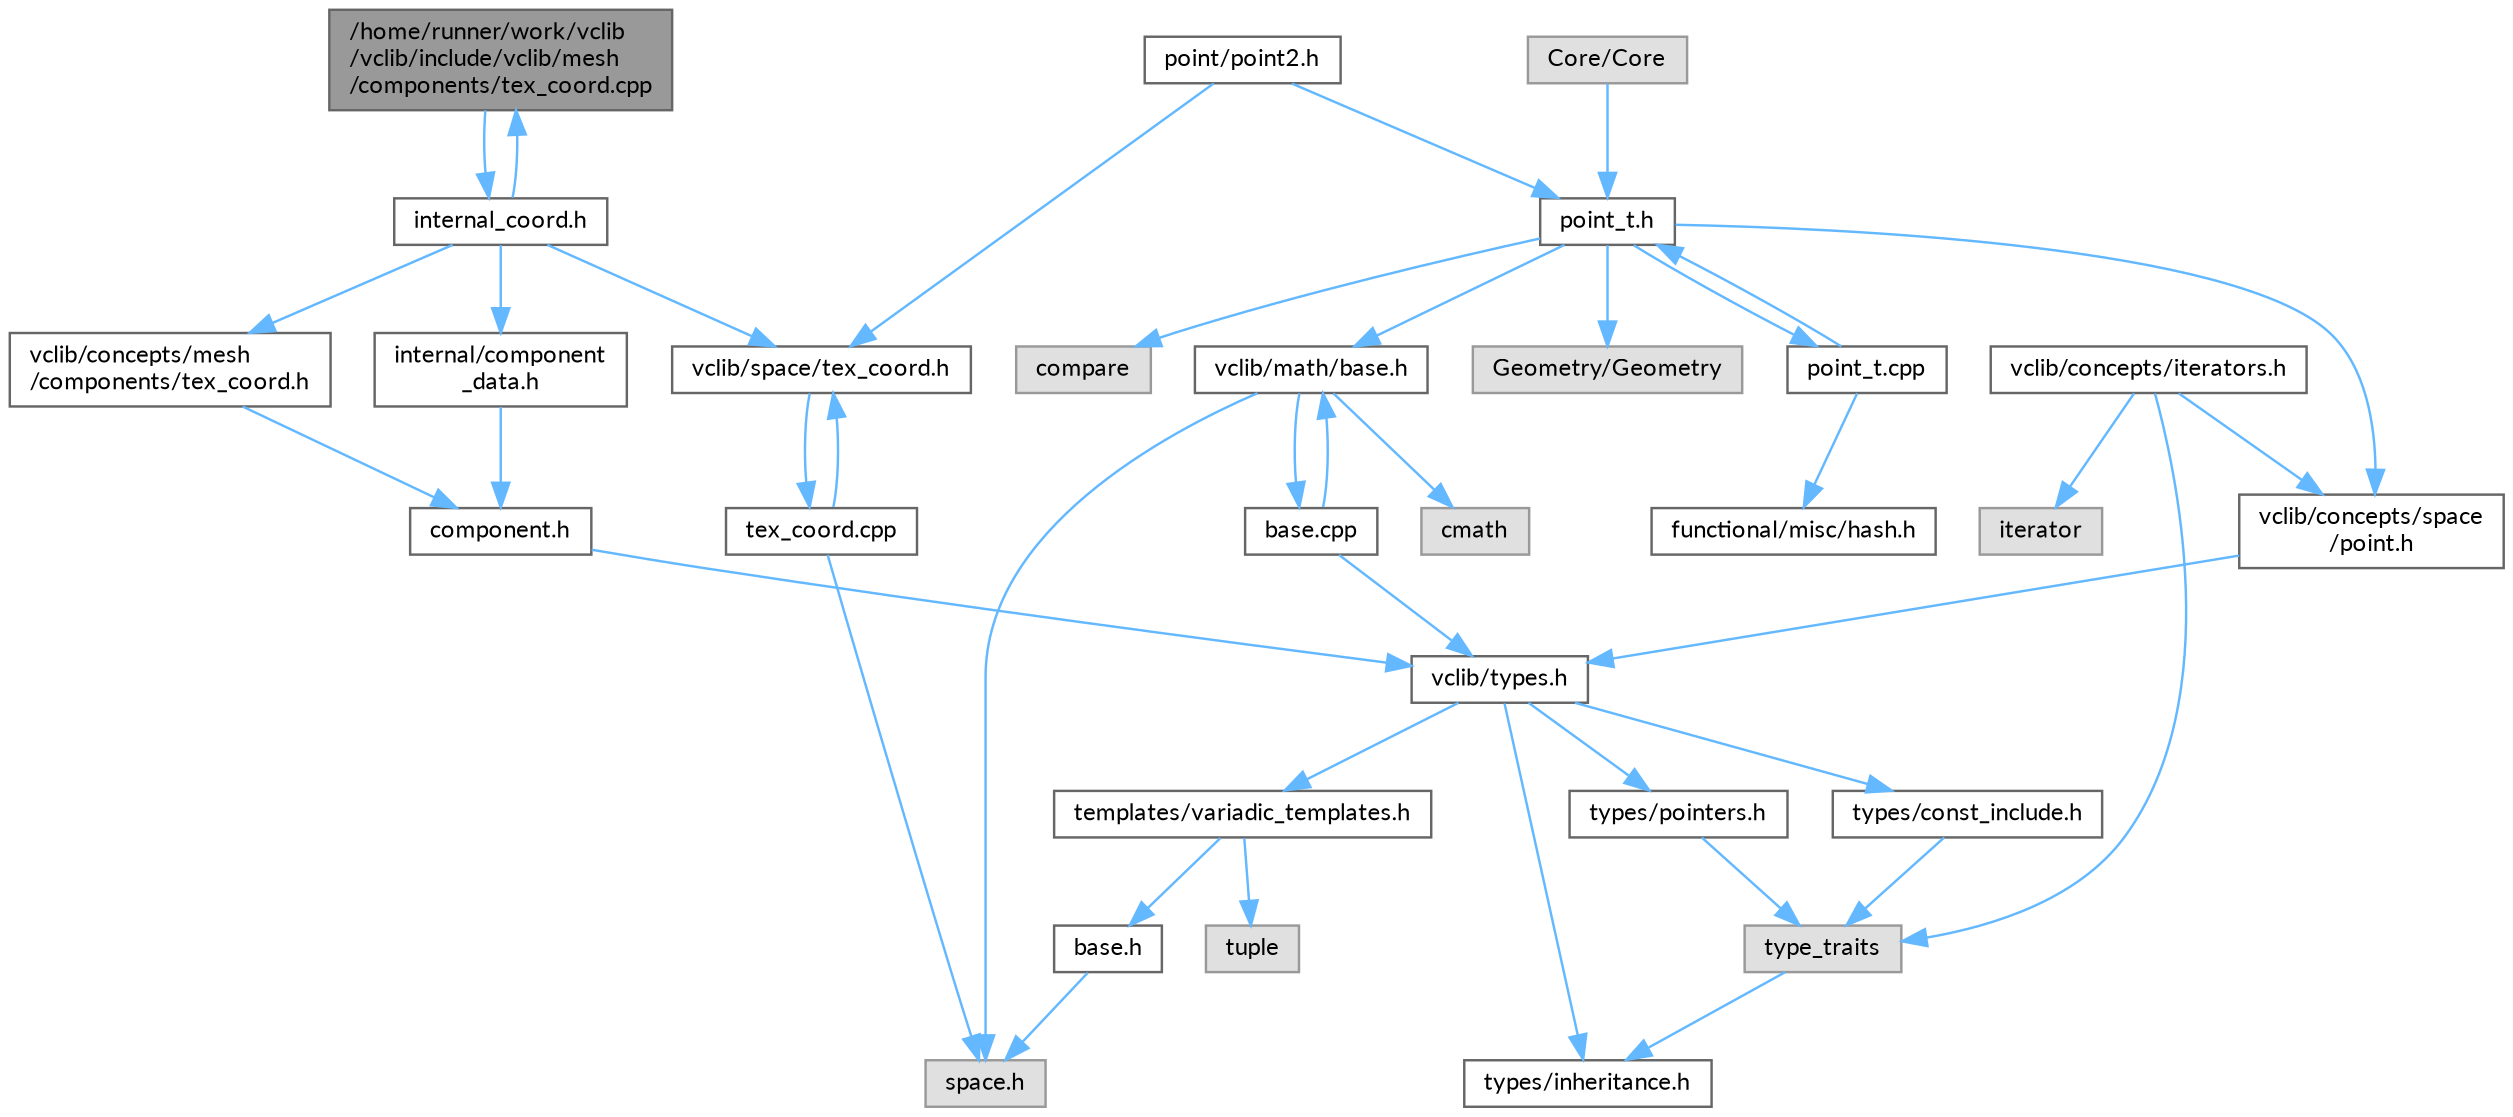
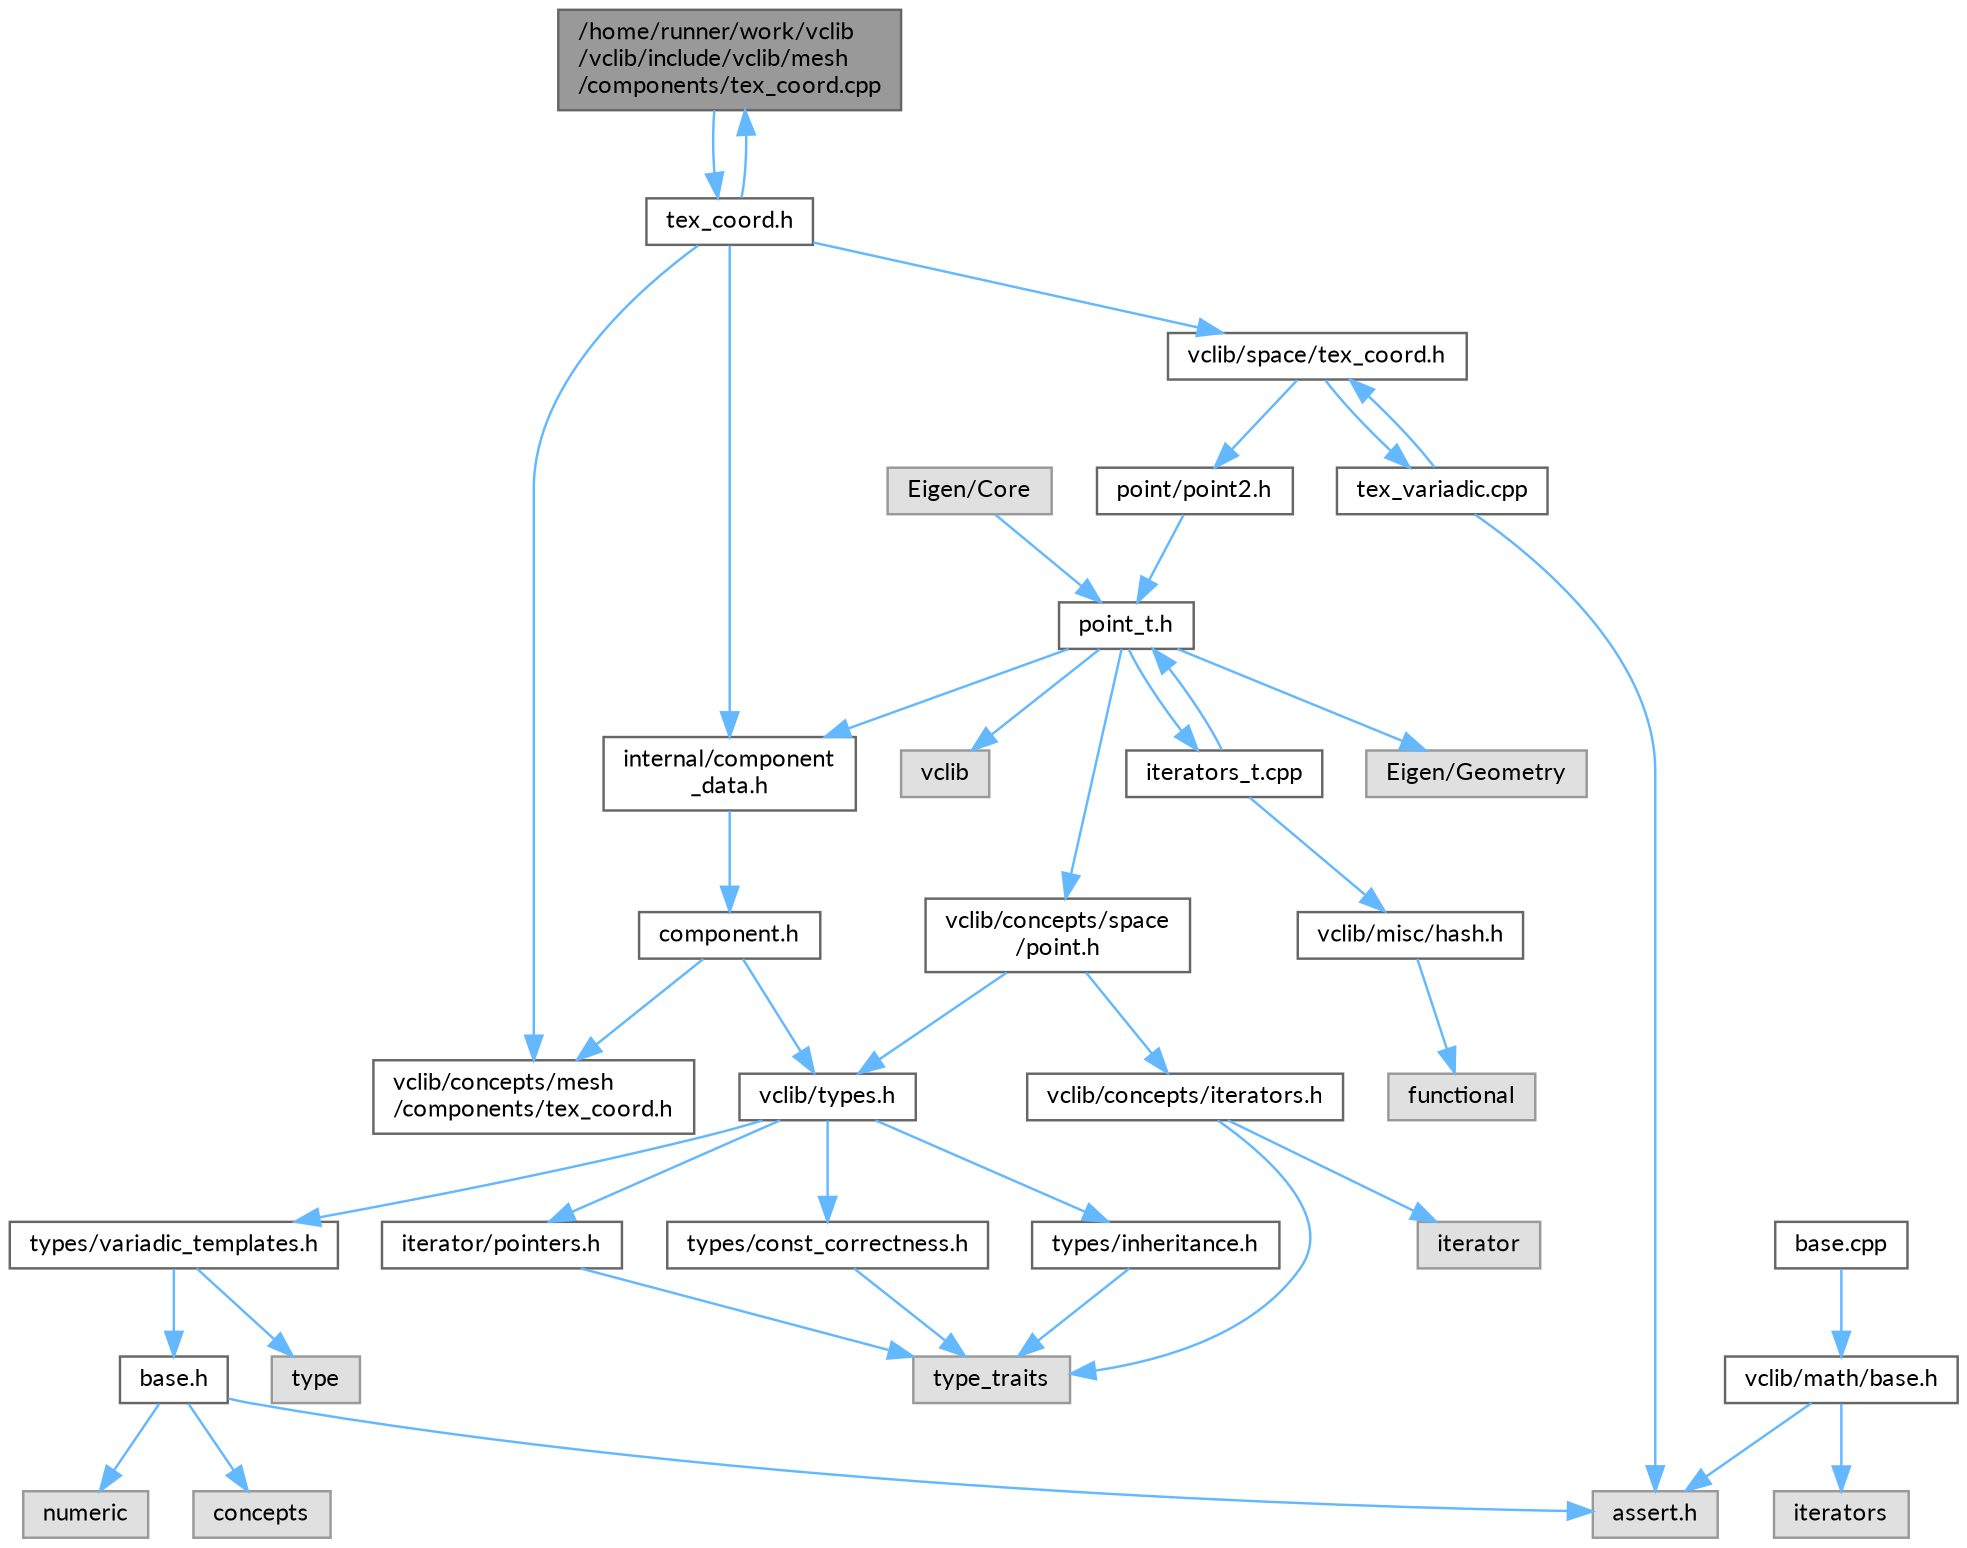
node "Core/Core": label "Core/Core" -> "Eigen/Core"
edge "point/point2.h" -> "vclib/space/tex_coord.h": reversed
node "internal_coord.h": label "internal_coord.h" -> "tex_coord.h"
edge "point_t.h" -> "vclib/math/base.h": now "point_t.h" -> "internal/component _data.h"
node "compare": label "compare" -> "vclib"
node "Geometry/Geometry": label "Geometry/Geometry" -> "Eigen/Geometry"
node "point_t.cpp": label "point_t.cpp" -> "iterators_t.cpp"
edge "vclib/concepts/iterators.h" -> "vclib/concepts/space /point.h": reversed
edge "vclib/math/base.h" -> "base.cpp": removed
edge "vclib/concepts/mesh /components/tex_coord.h" -> "component.h": reversed
node "tex_coord.cpp": label "tex_coord.cpp" -> "tex_variadic.cpp"
node "cmath": label "cmath" -> "iterators"
node "functional/misc/hash.h": label "functional/misc/hash.h" -> "vclib/misc/hash.h"
edge "base.cpp" -> "vclib/types.h": removed
node "templates/variadic_templates.h": label "templates/variadic_templates.h" -> "types/variadic_templates.h"
node "types/pointers.h": label "types/pointers.h" -> "iterator/pointers.h"
node "types/const_include.h": label "types/const_include.h" -> "types/const_correctness.h"
node "tuple": label "tuple" -> "type"
edge "type_traits" -> "types/inheritance.h": reversed
node "space.h": label "space.h" -> "assert.h"
node "functional": added
node "numeric": added
node "concepts": added
